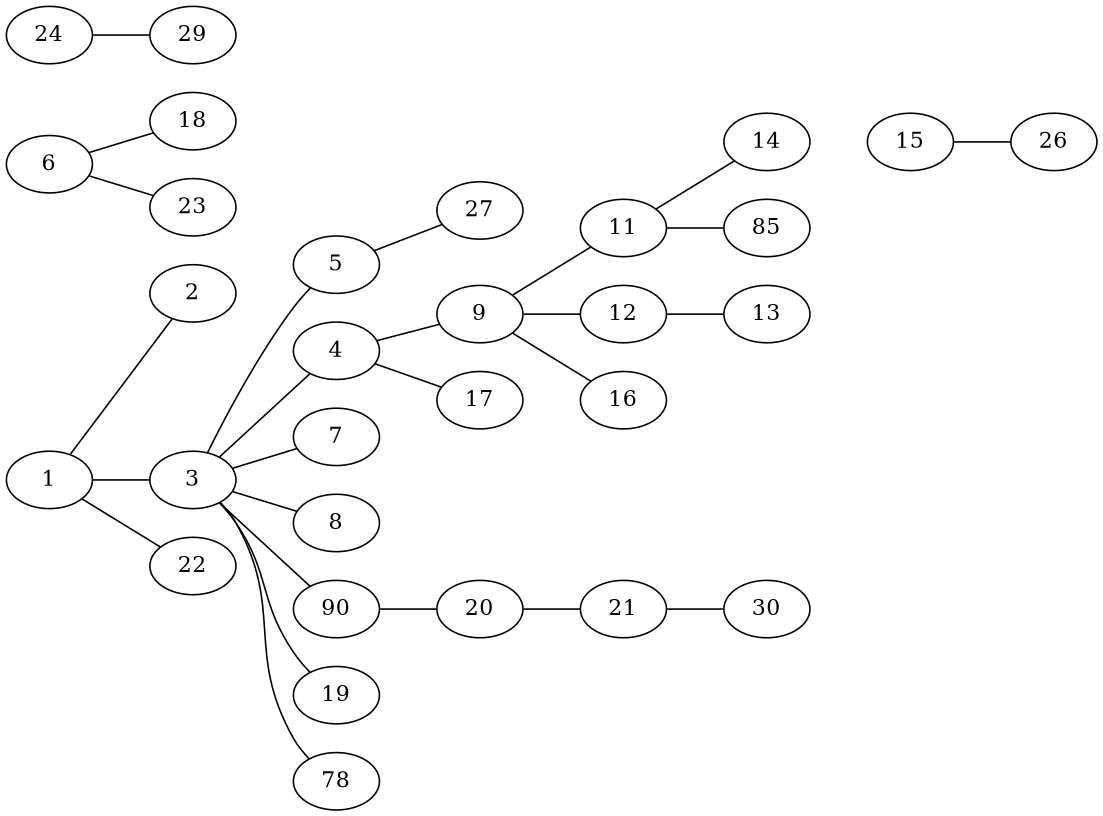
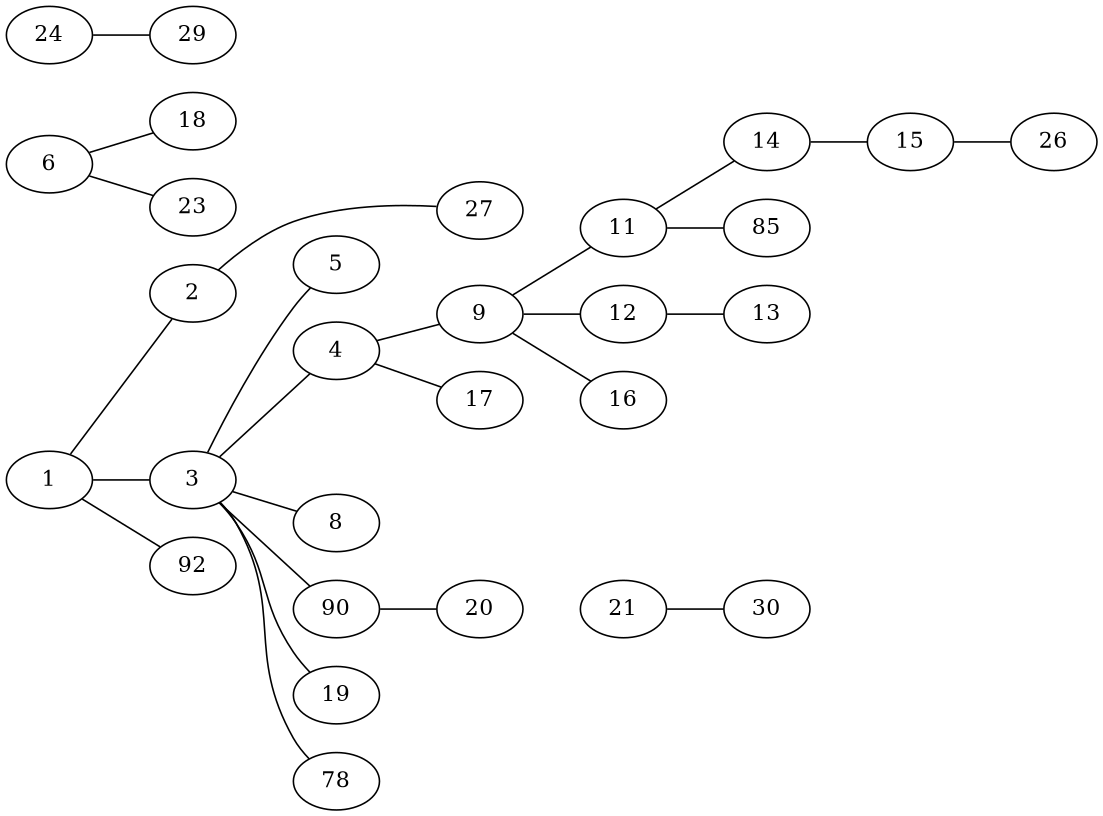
edge "14" -- "15": added
edge "27" -- "5": now "27" -- "2"
node "7": removed
node "22": label "22" -> "92"
edge "20" -- "21": removed
